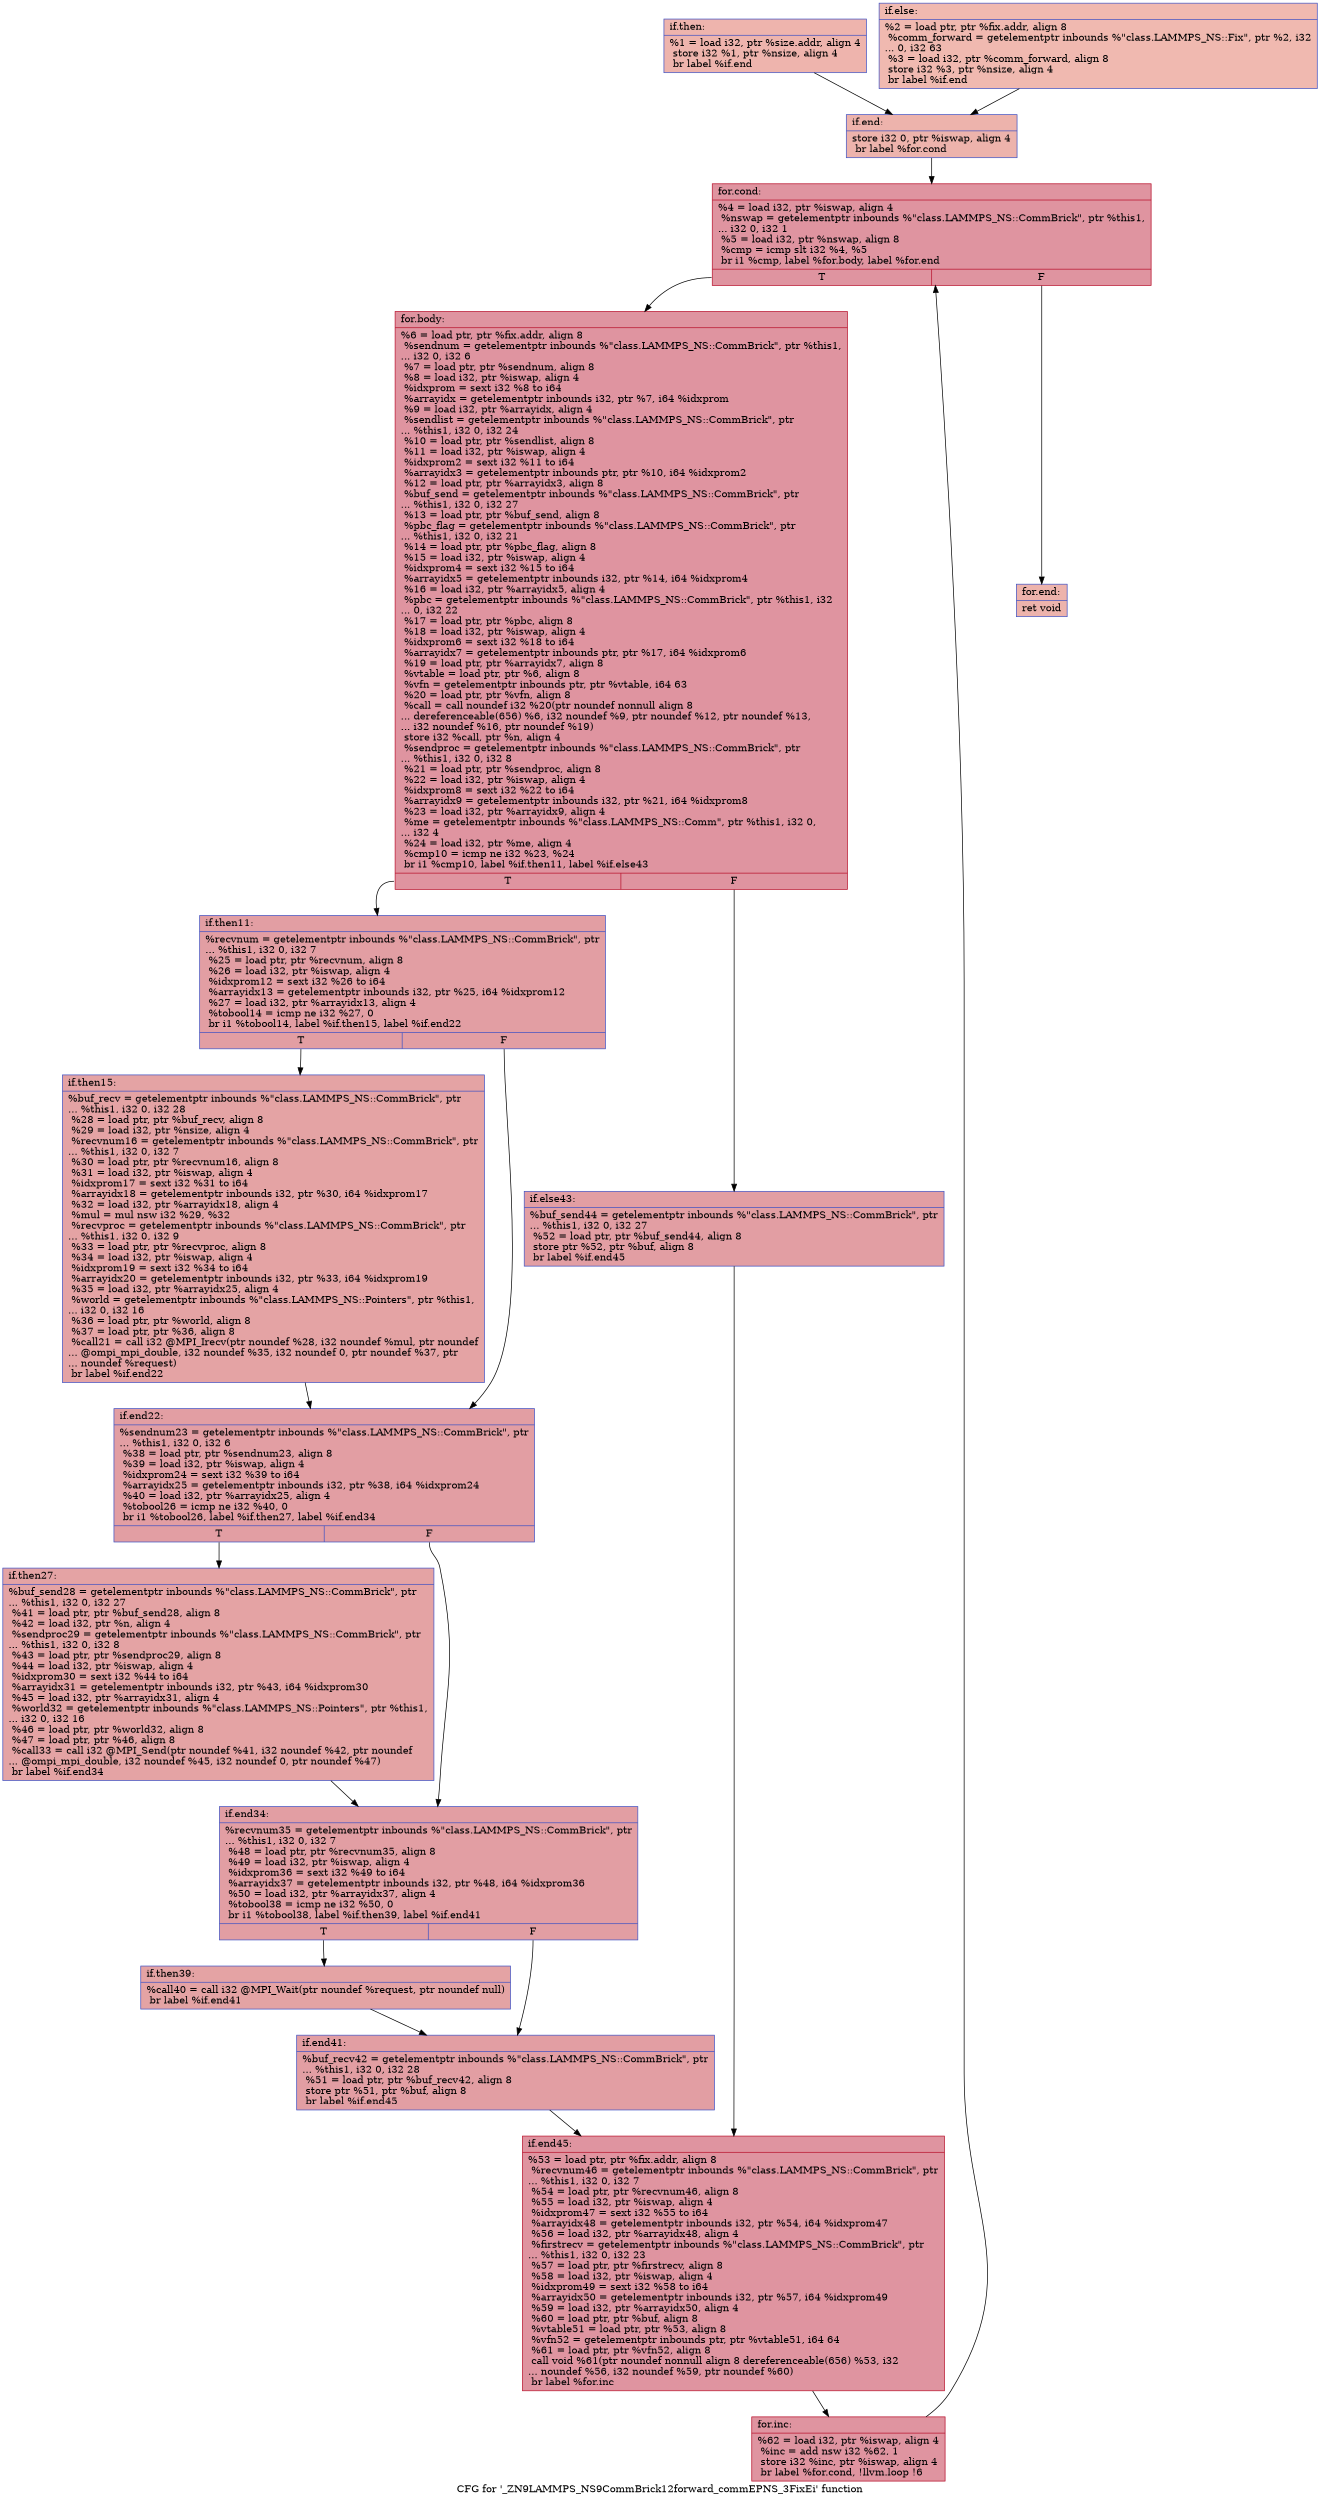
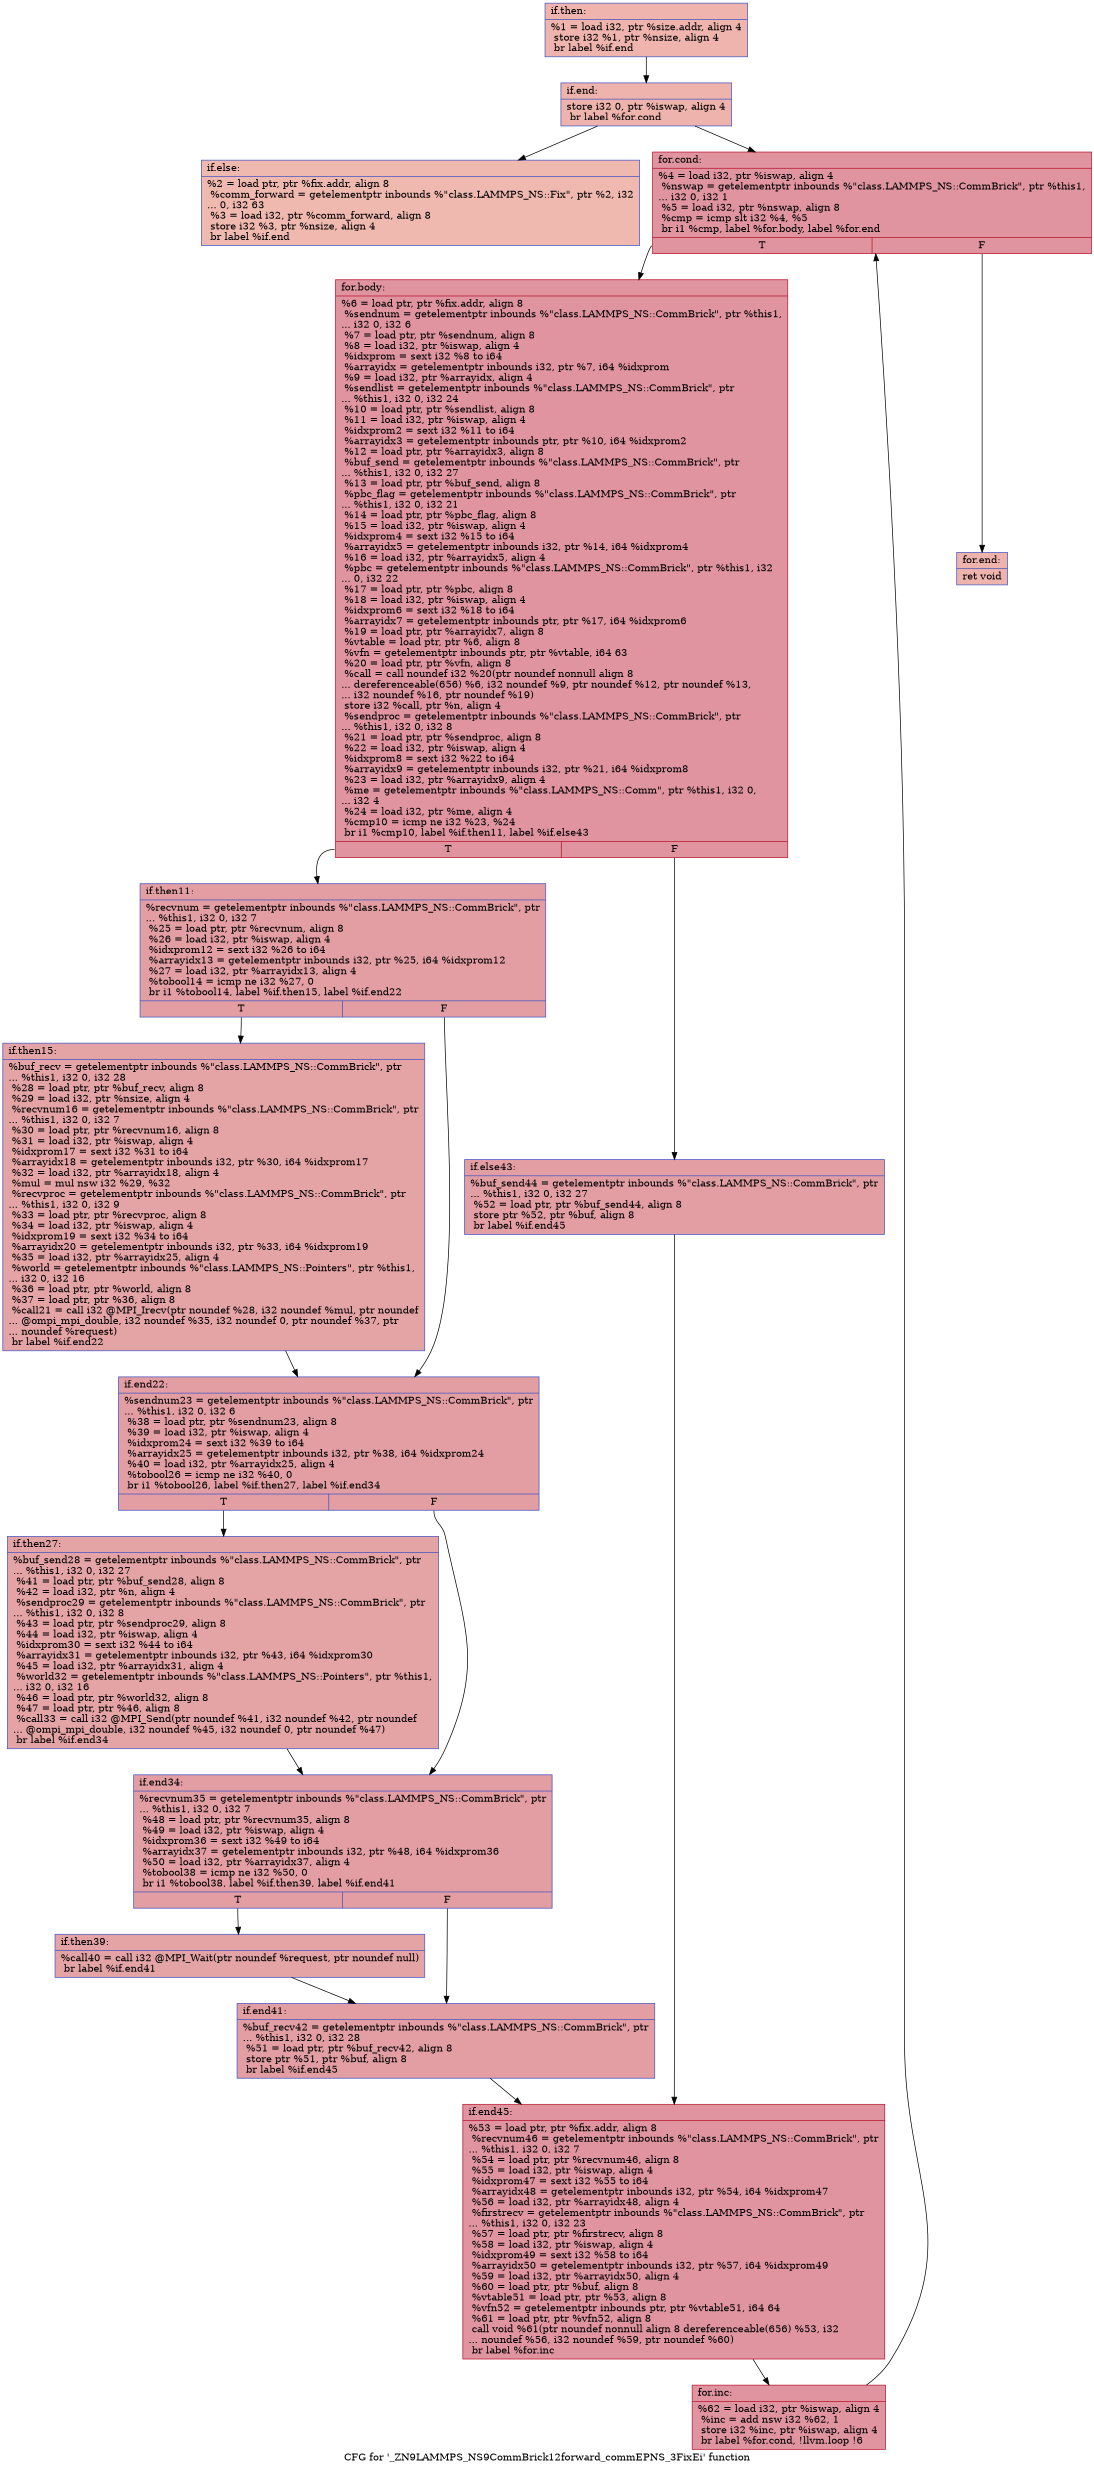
edge "if.else:" -> "if.end:": reversed
